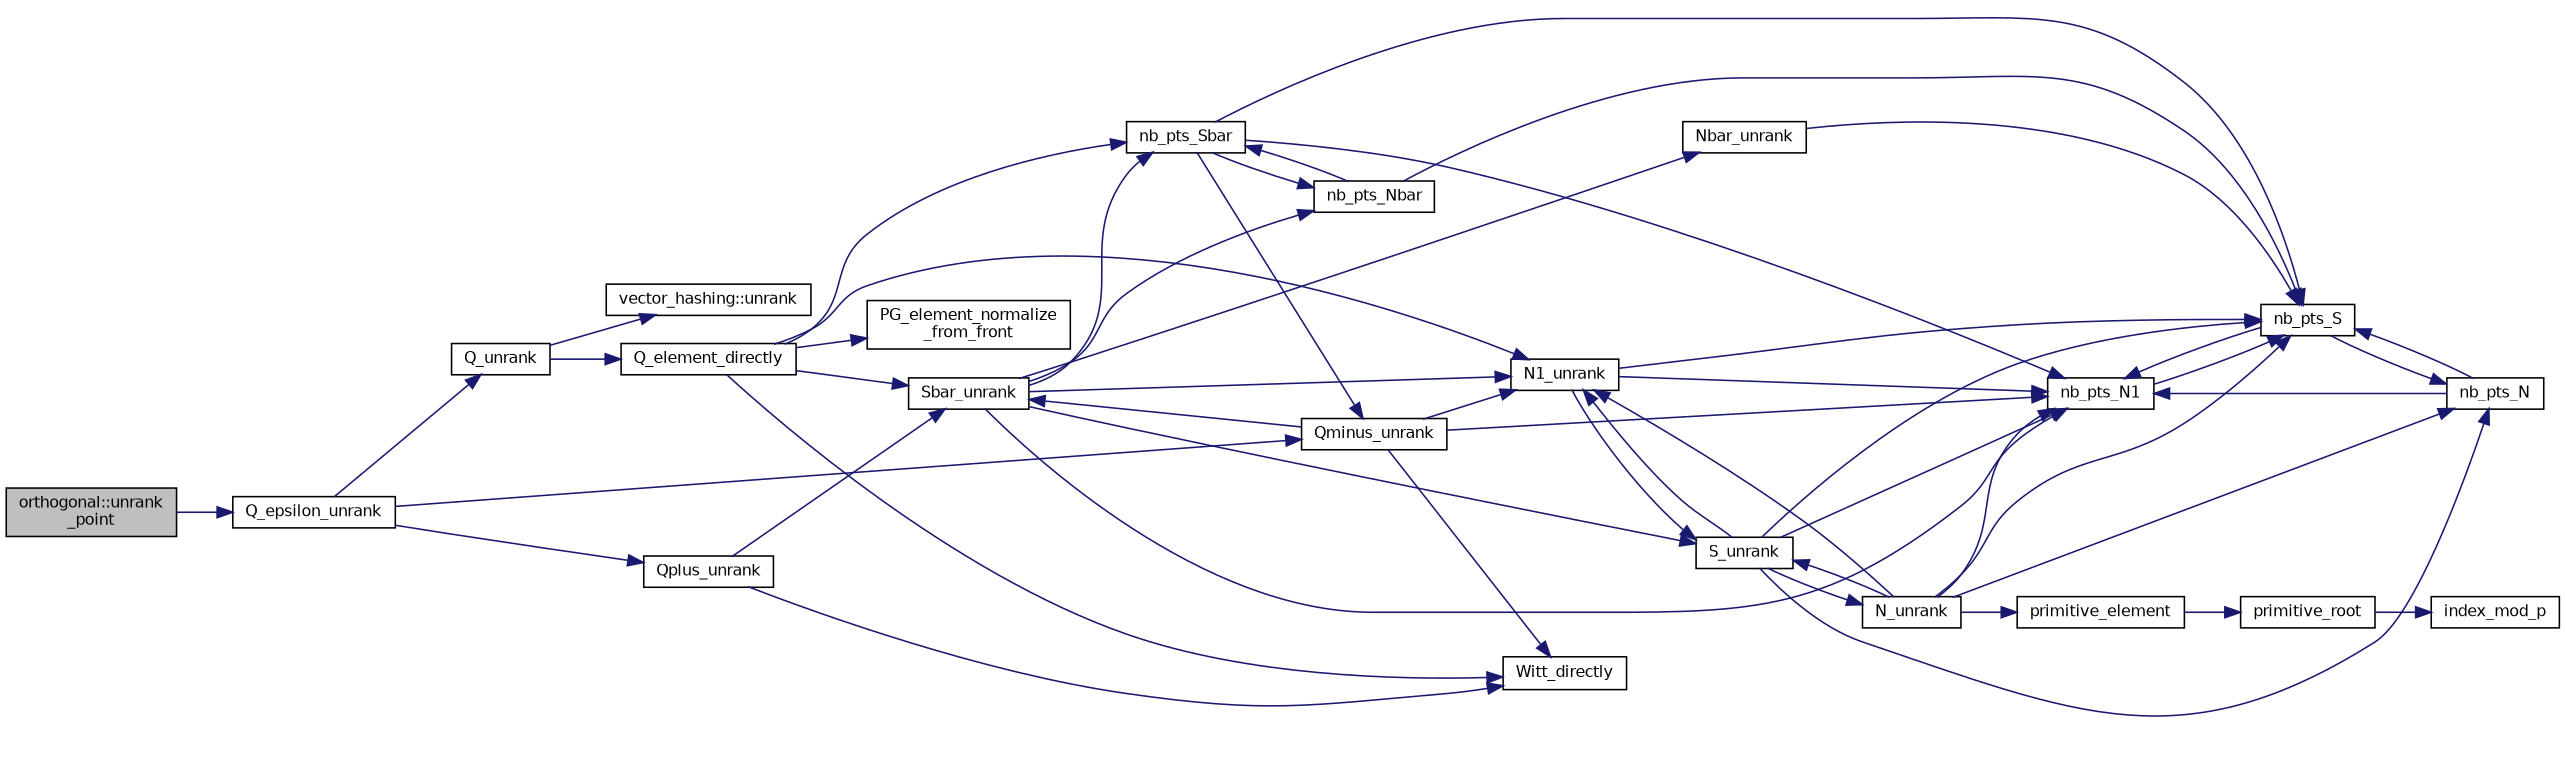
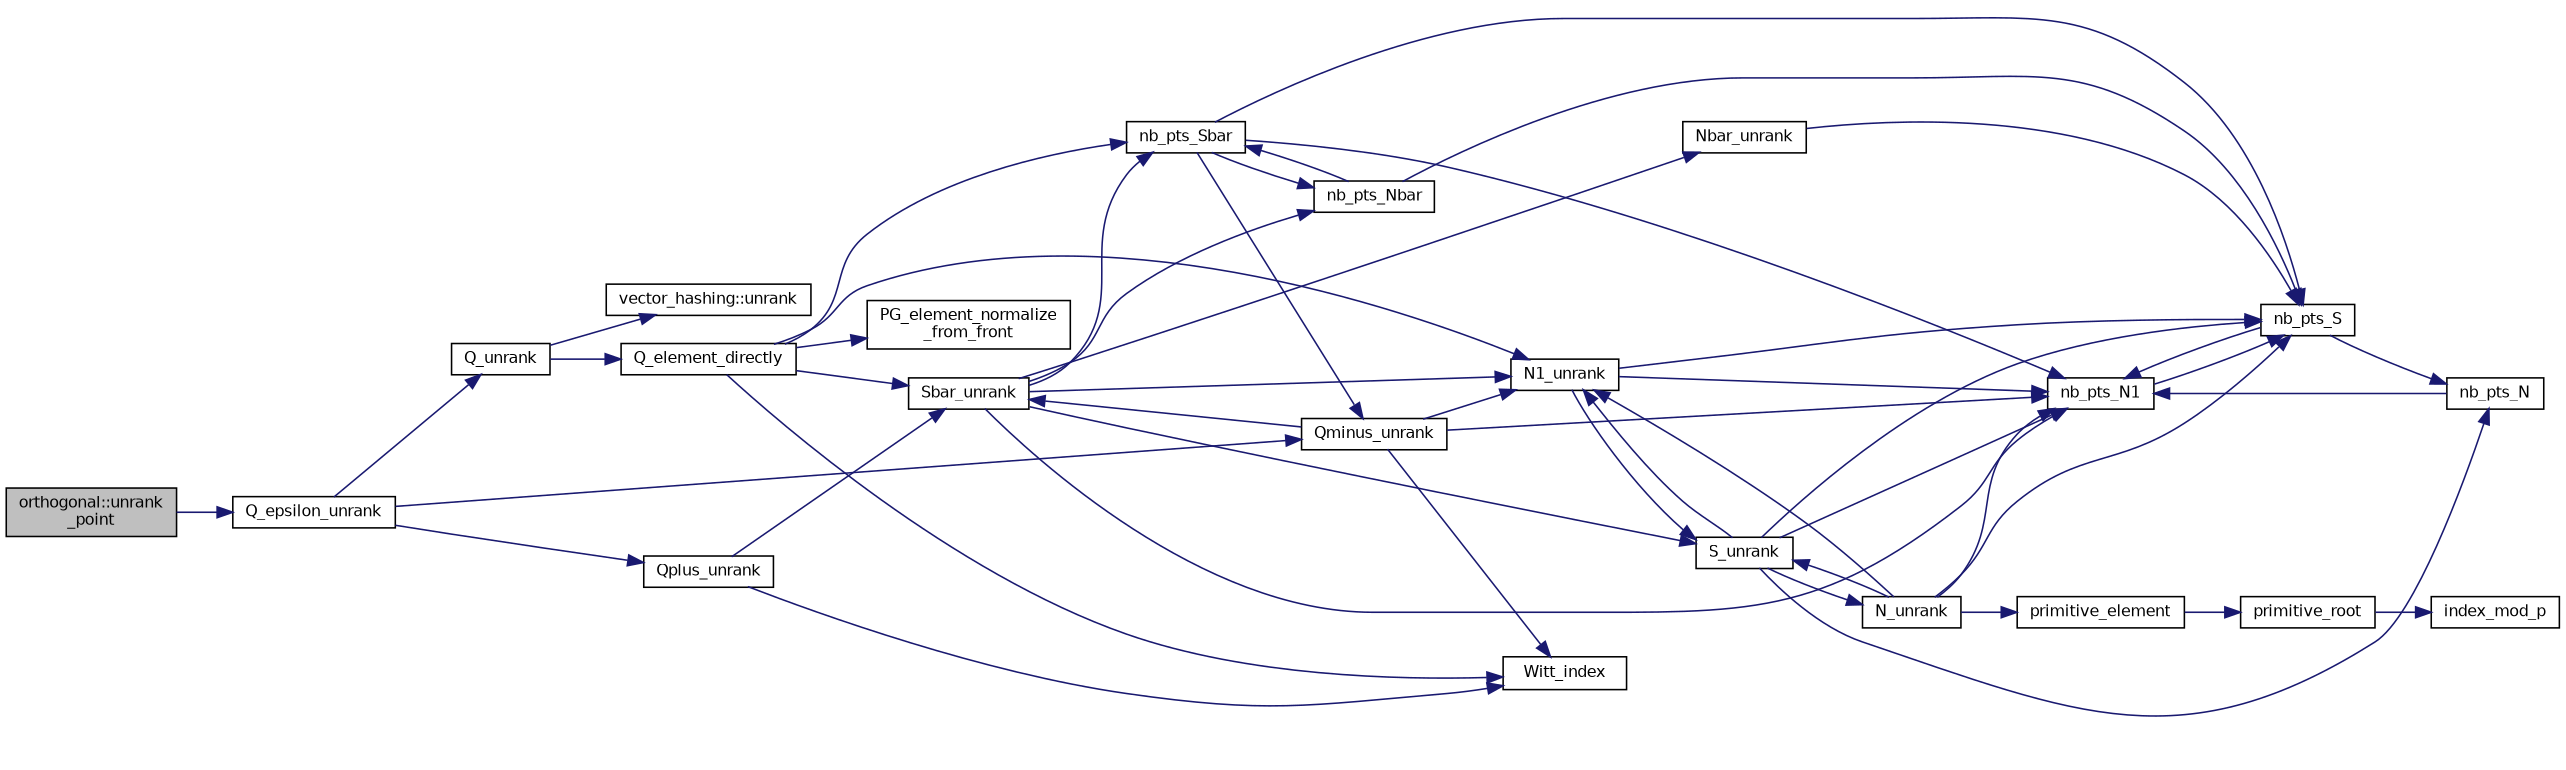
edge "nb_pts_N" -> "nb_pts_S": removed
edge "N_unrank" -> "nb_pts_N": removed
node "Witt_directly": label "Witt_directly" -> "Witt_index"
